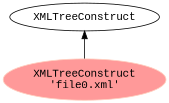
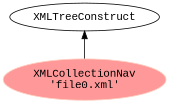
node "XMLTreeConstruct 'file0.xml'": label "XMLTreeConstruct 'file0.xml'" -> "XMLCollectionNav 'file0.xml'"
